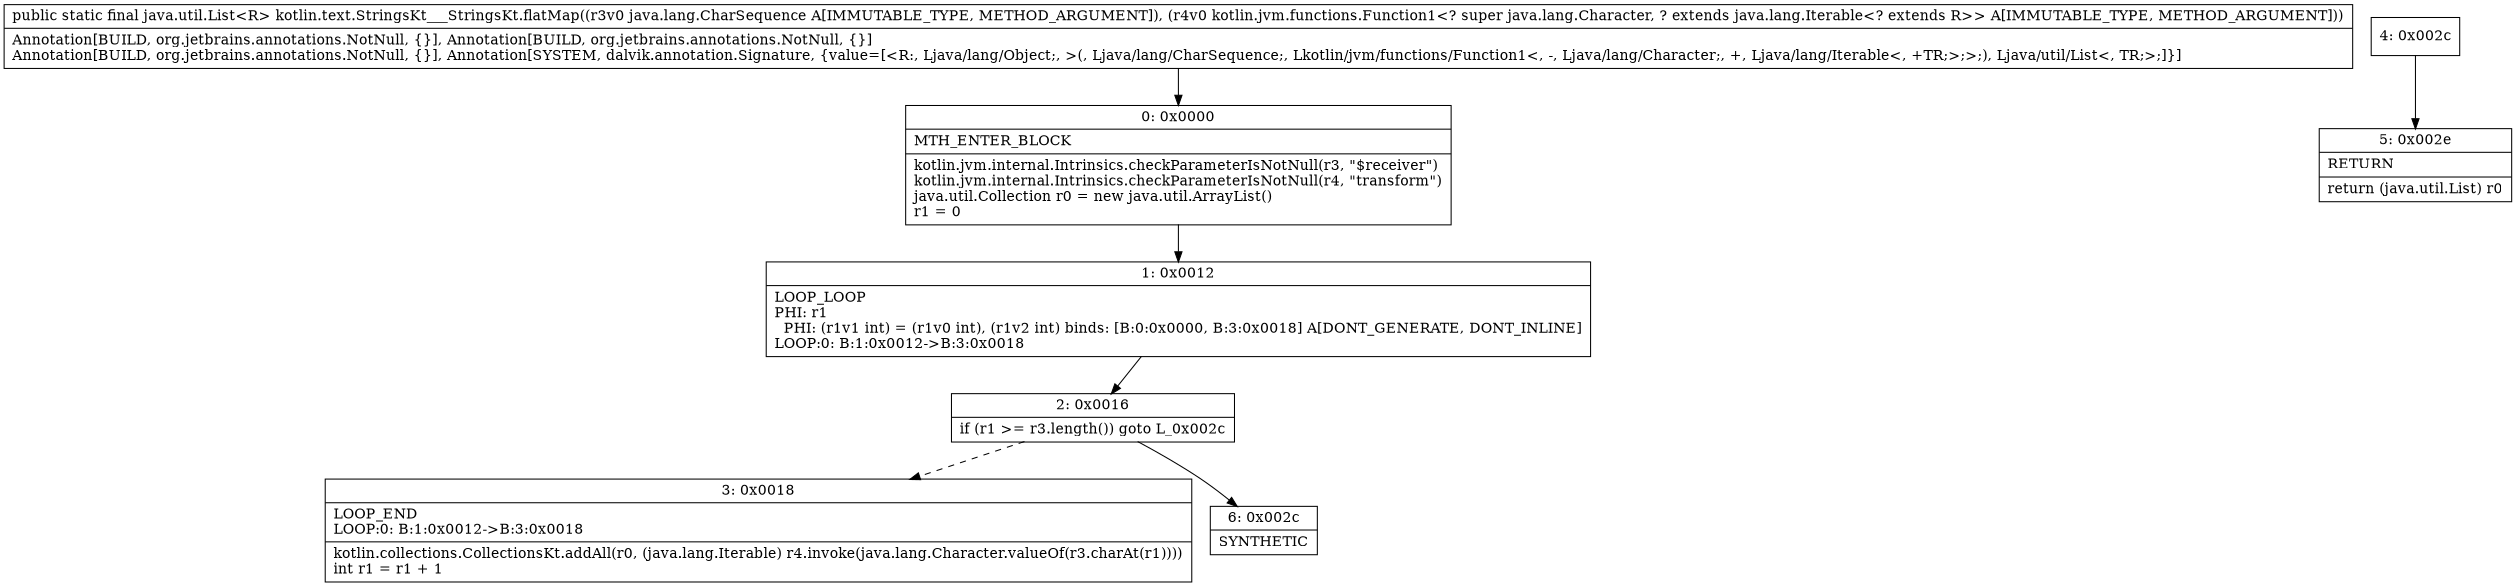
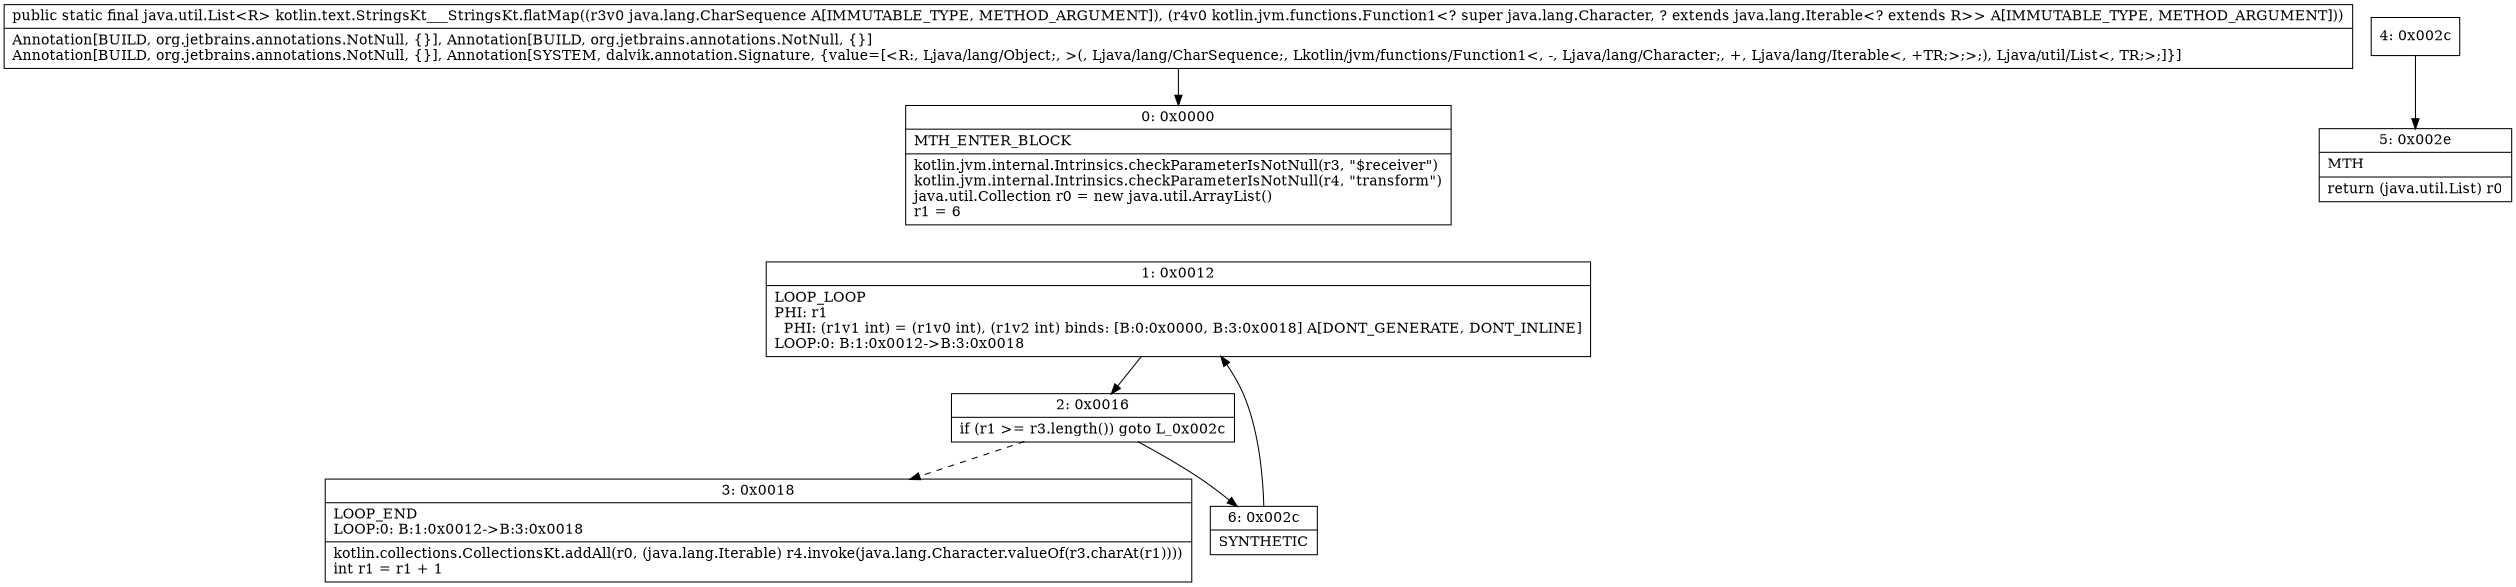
node "5: 0x002e": text "RETURN" -> "MTH"
node "0: 0x0000": text "r1 = 0" -> "r1 = 6"
edge "0: 0x0000" -> "1: 0x0012": now "6: 0x002c" -> "1: 0x0012"
